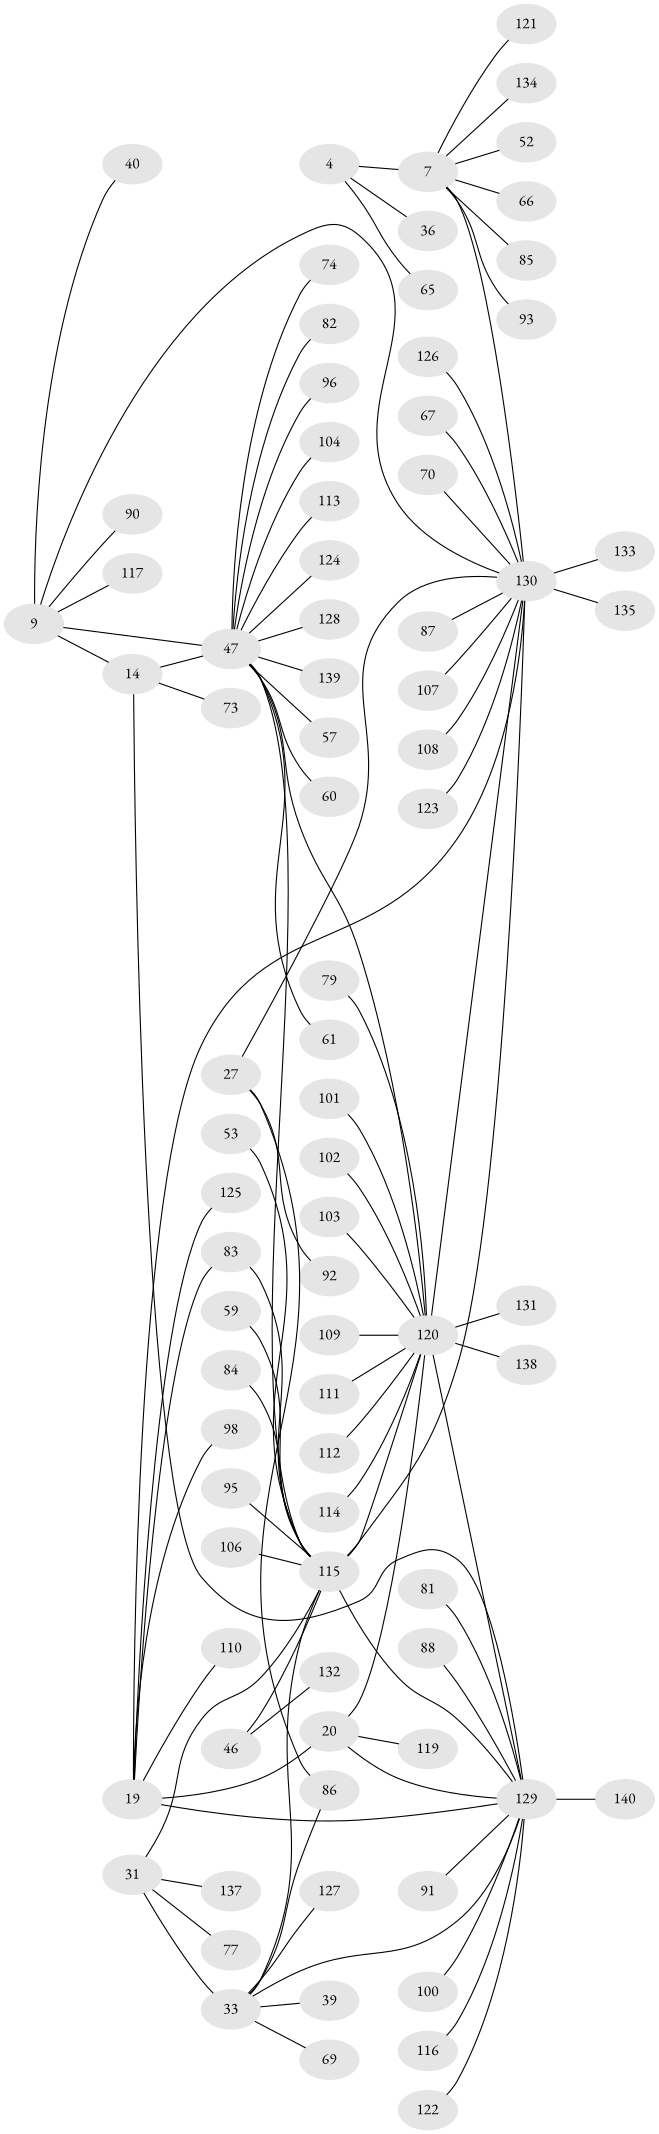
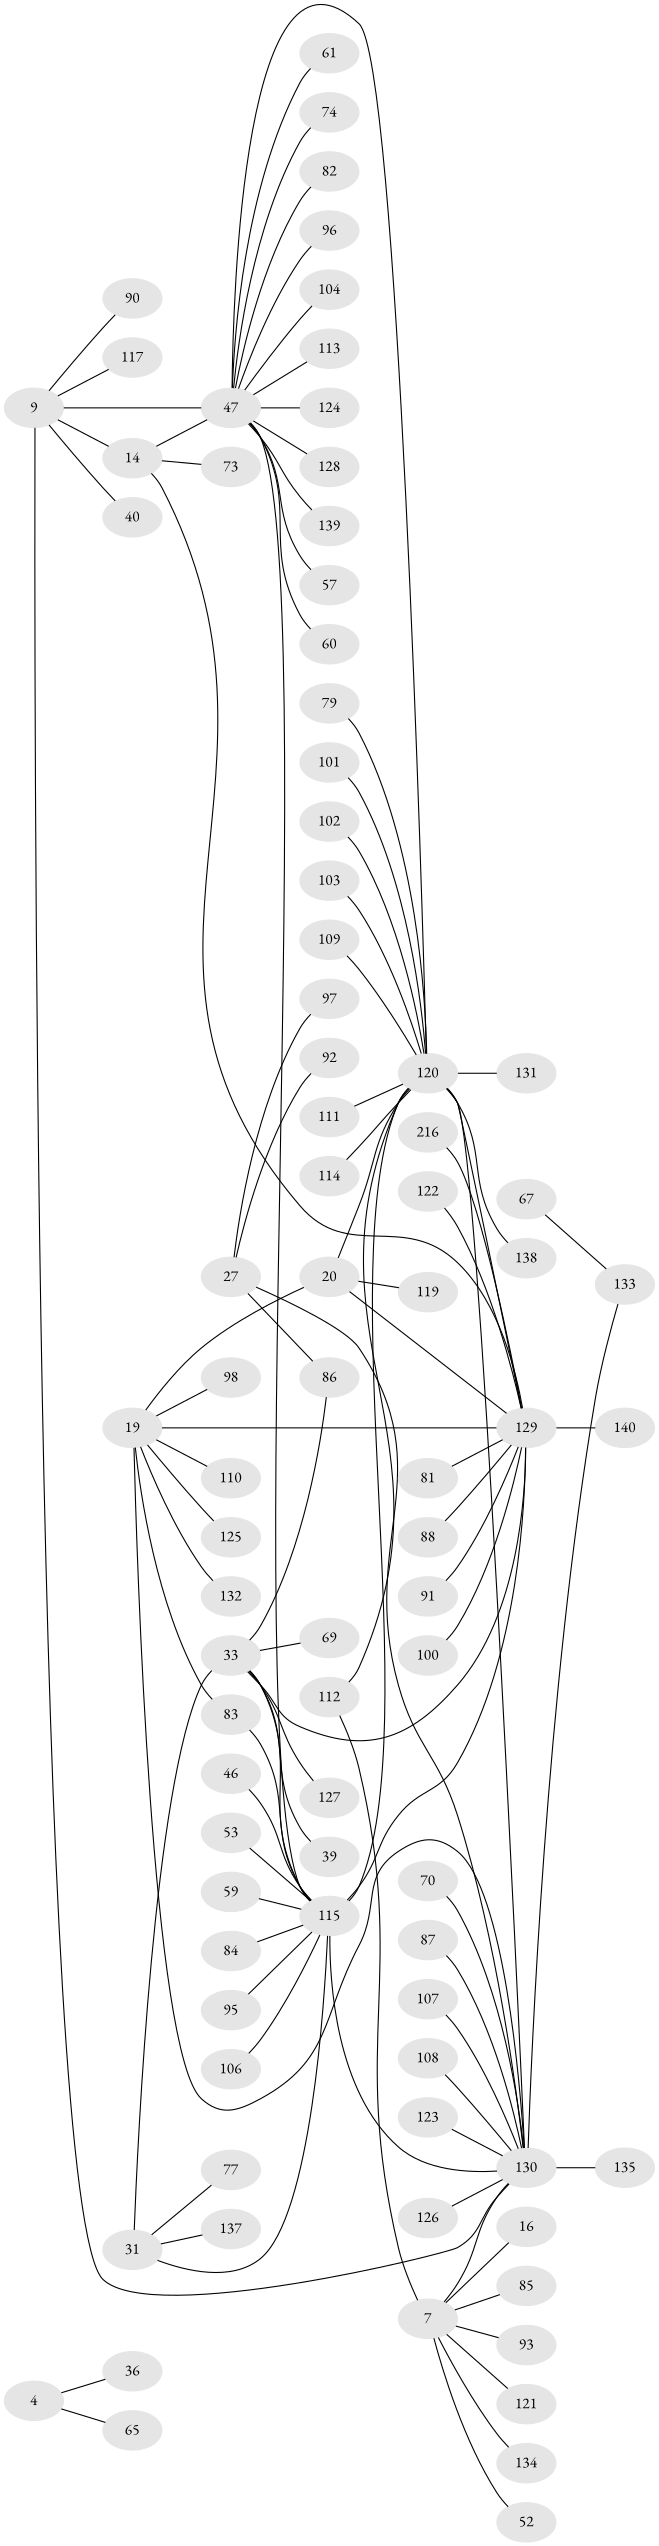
edge "4" -- "7": now "112" -- "7"
node "66": label "66" -> "16"
edge "67" -- "130": now "67" -- "133"
node "97": added
edge "132" -- "46": now "132" -- "19"
node "116": label "116" -> "216"
